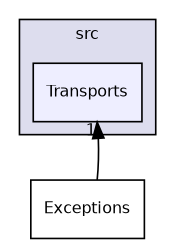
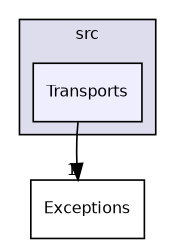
edge "Exceptions" -> "Transports": reversed
